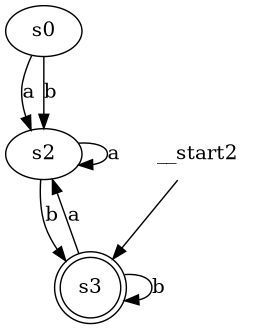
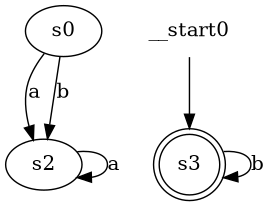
node "__start2": label "__start2" -> "__start0"
edge "s2" -> "s3": removed, label "b"
edge "s3" -> "s2": removed, label "a"
